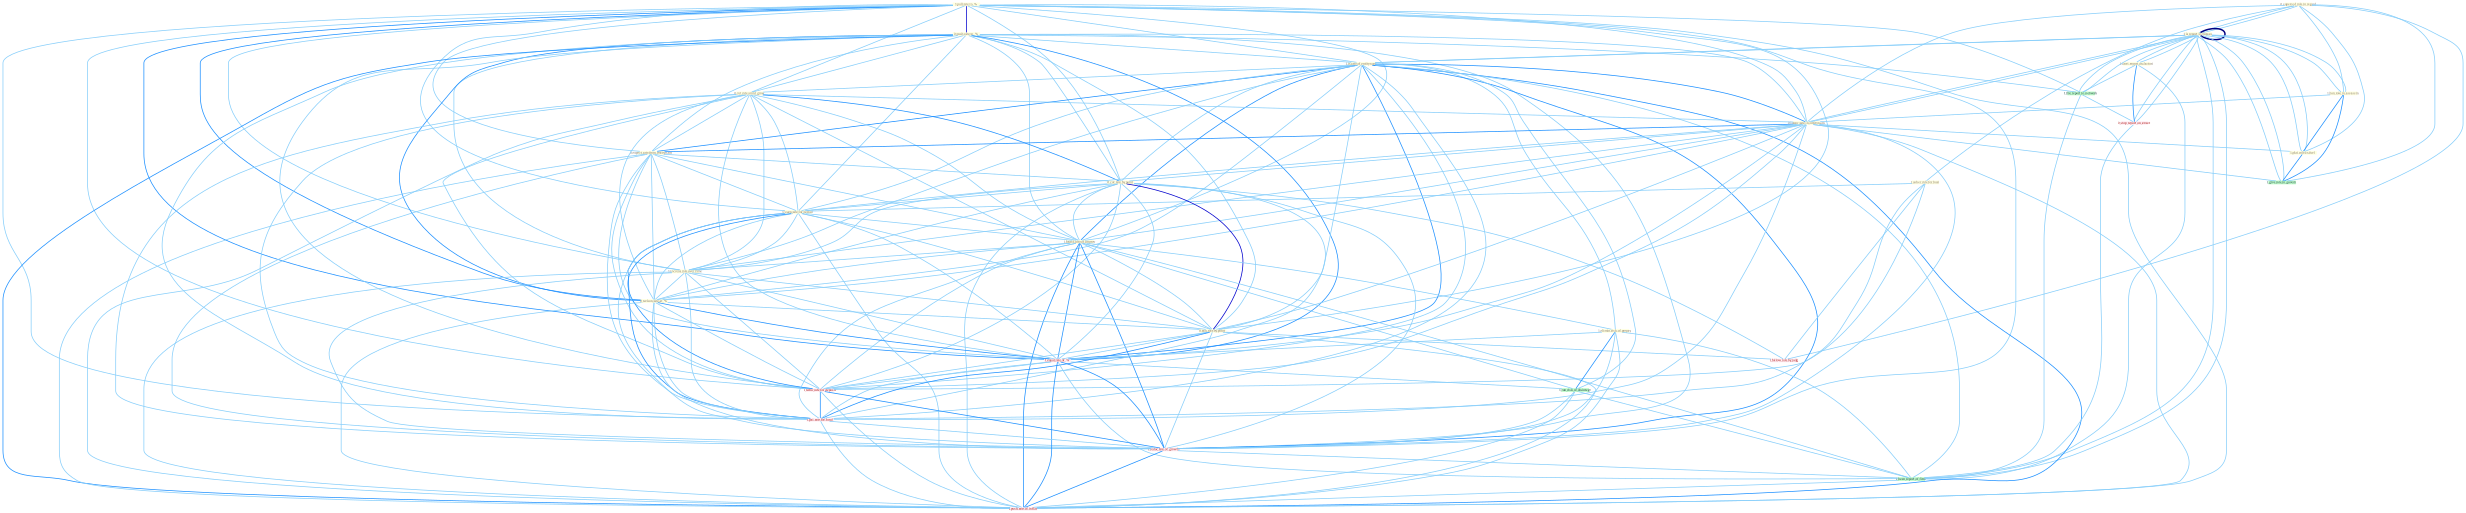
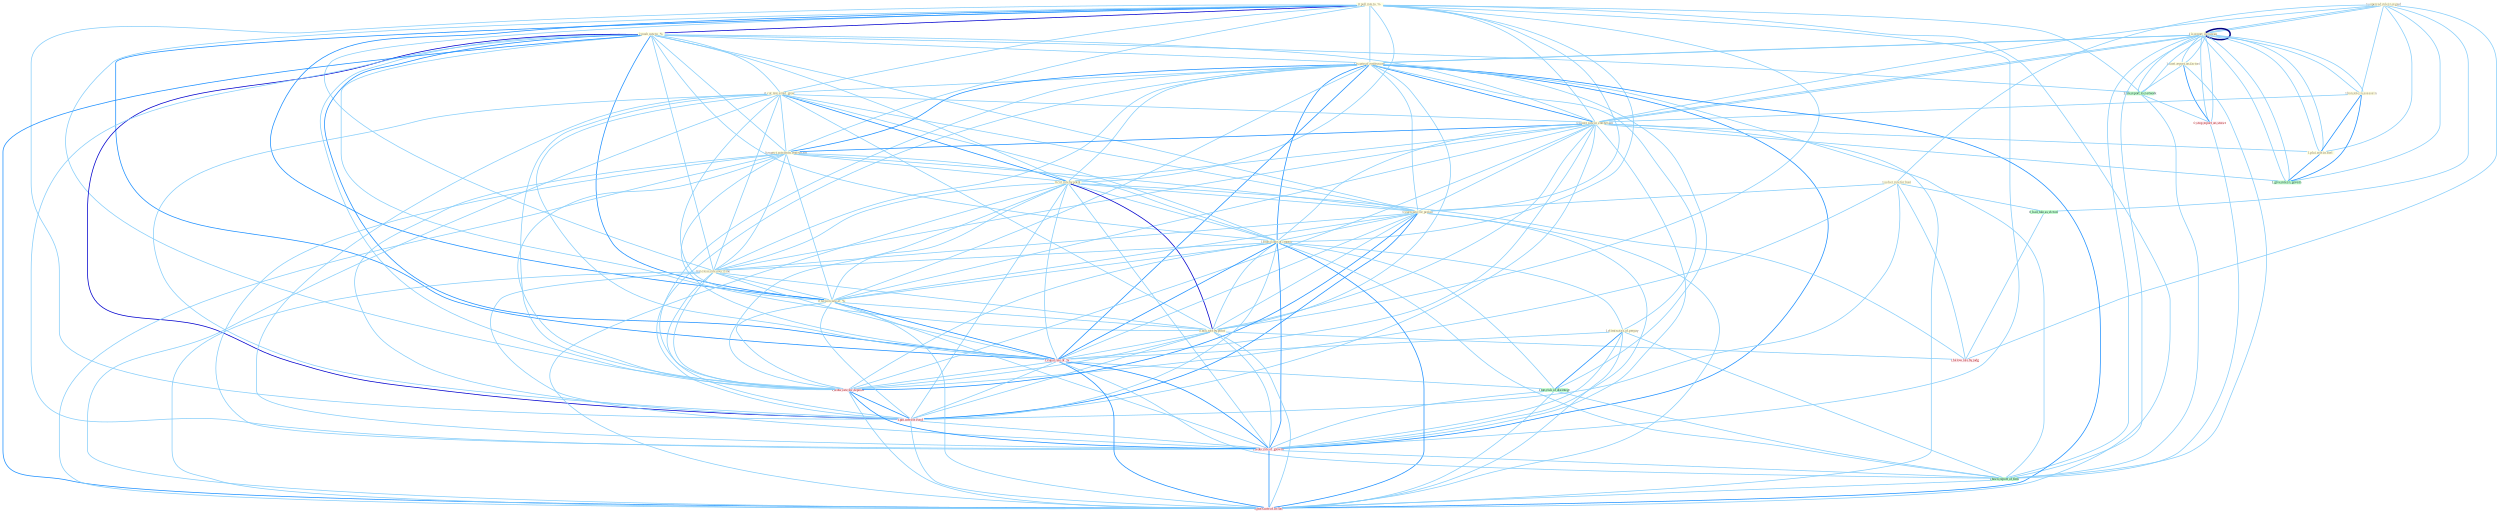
edge "0_push_rate_to_%" -- "1_pai_rate_for_fund": color #87cefa -> #0000cd
node "0_hail_rule_as_victori": added
edge "0_rais_rate_by_point" -- "1_pai_rate_for_fund": color #1e90ff -> #87cefa
